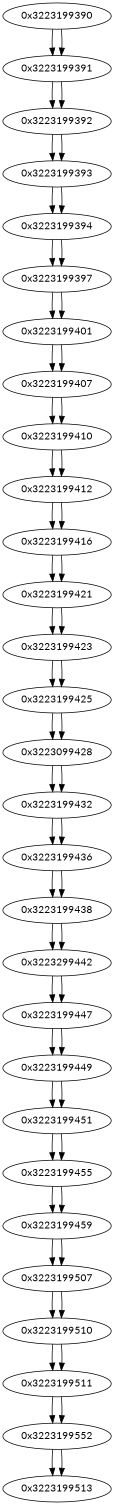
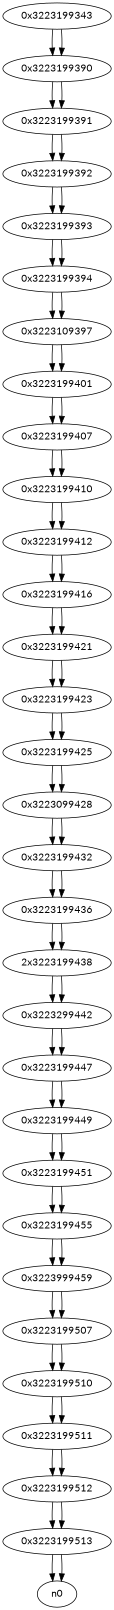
node "0x3223199343": added
node "0x3223199397": label "0x3223199397" -> "0x3223109397"
node "0x3223199438": label "0x3223199438" -> "2x3223199438"
node "0x3223199459": label "0x3223199459" -> "0x3223999459"
node "0x3223199552": label "0x3223199552" -> "0x3223199512"
node "n0": added
